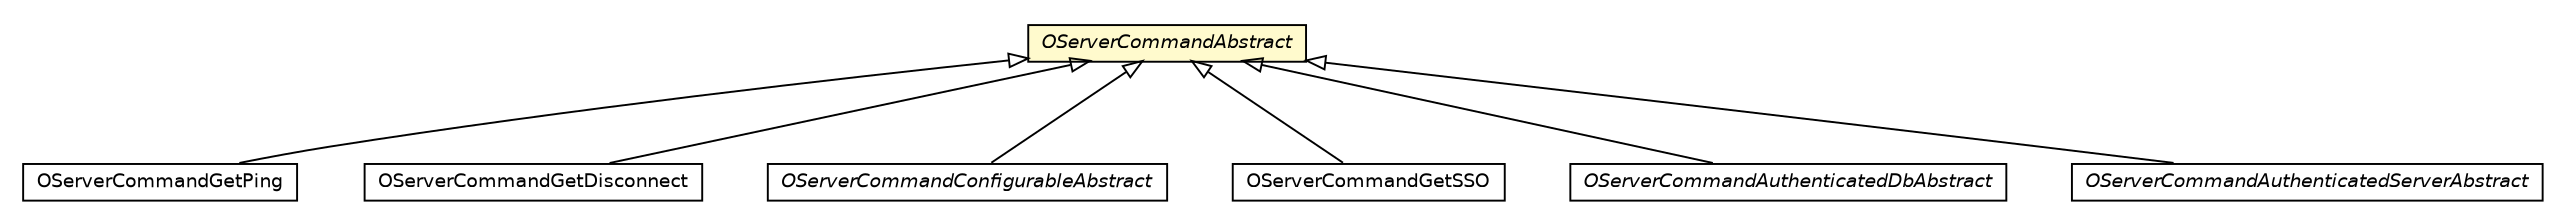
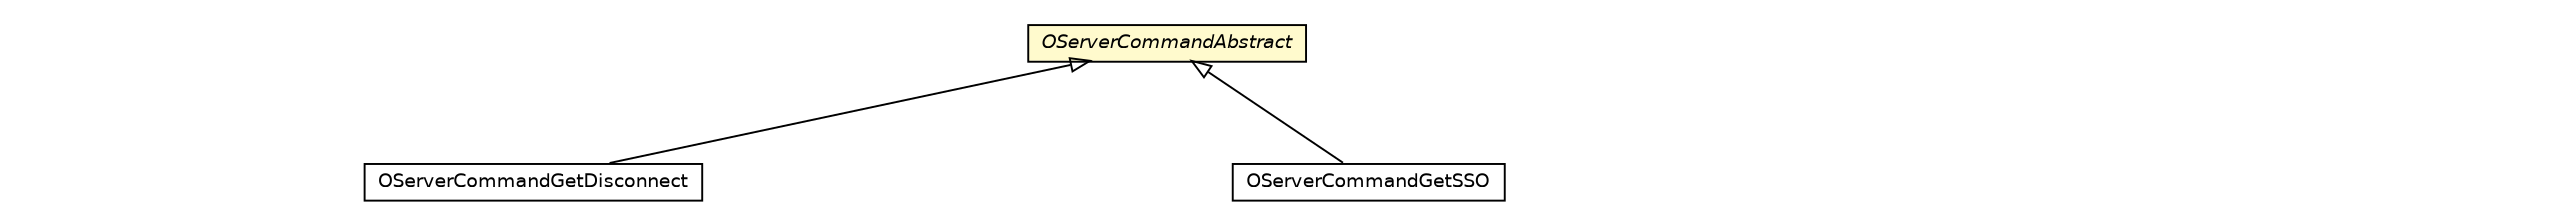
node "OServerCommandGetPing": removed
node "OServerCommandConfigurableAbstract": removed
node "OServerCommandAuthenticatedDbAbstract": removed
node "OServerCommandAuthenticatedServerAbstract": removed
